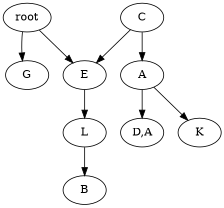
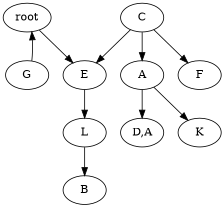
edge "root" -> "G": reversed
node "F": added
